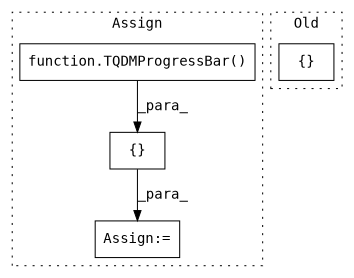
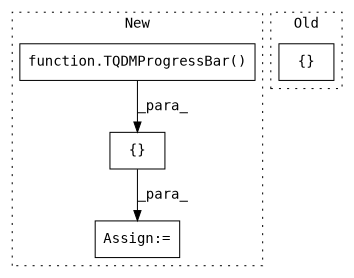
cluster "Assign": label "Assign" -> "New"
